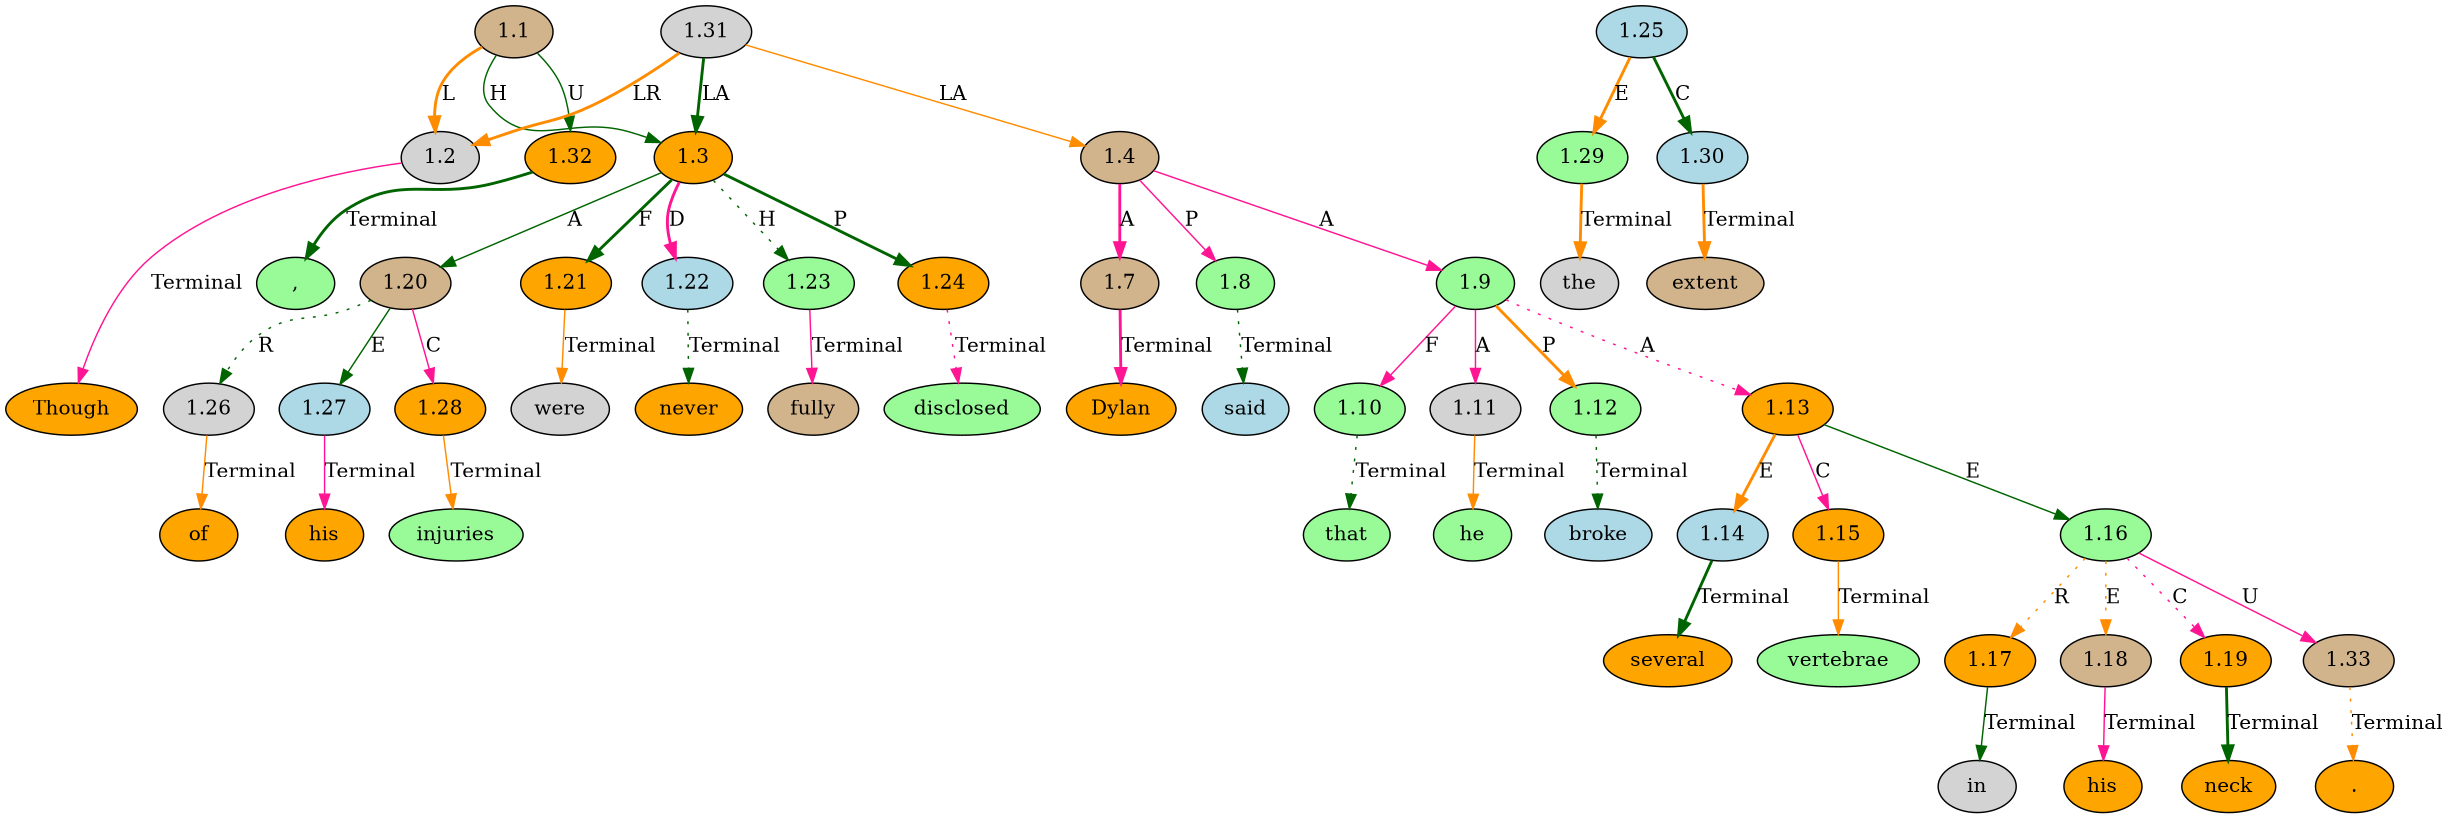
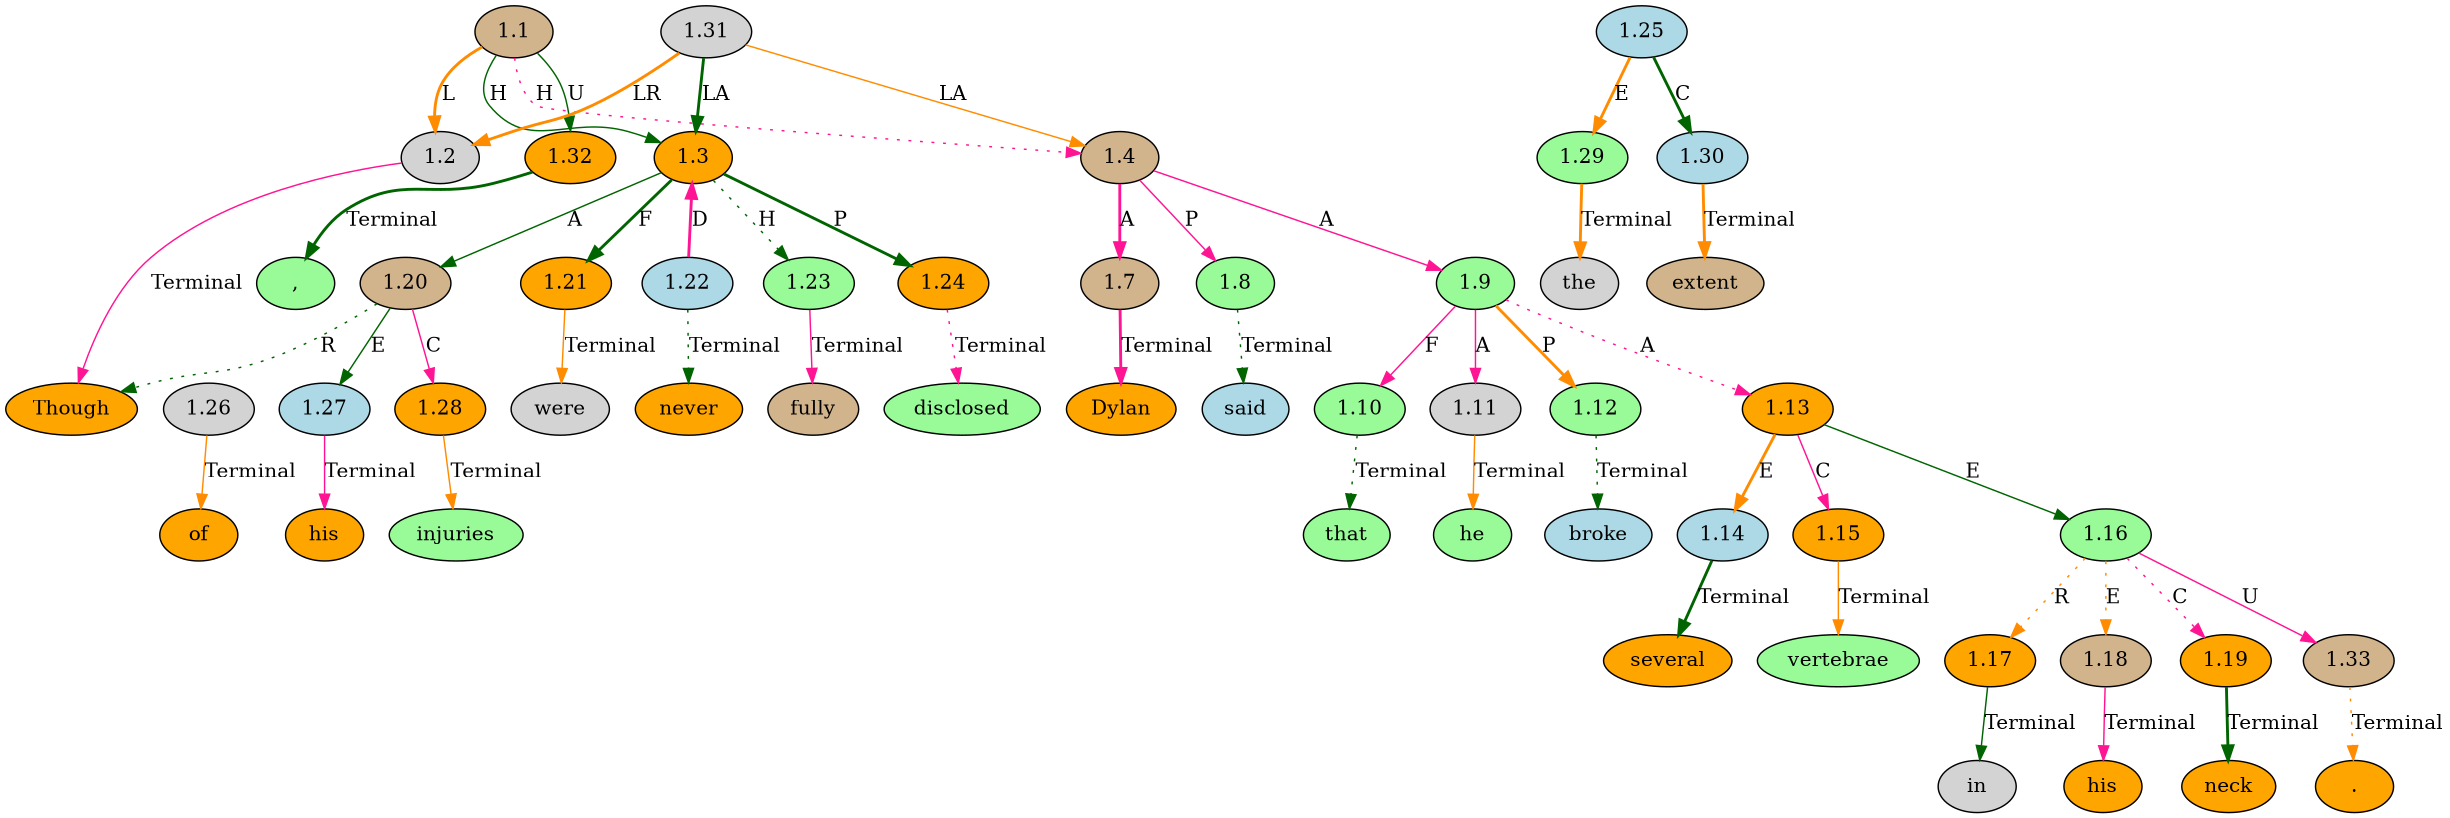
edge "1.1" -> "1.4": added, label "H"
edge "1.3" -> "1.22": reversed
edge "1.20" -> "1.26": now "1.20" -> "Though"
